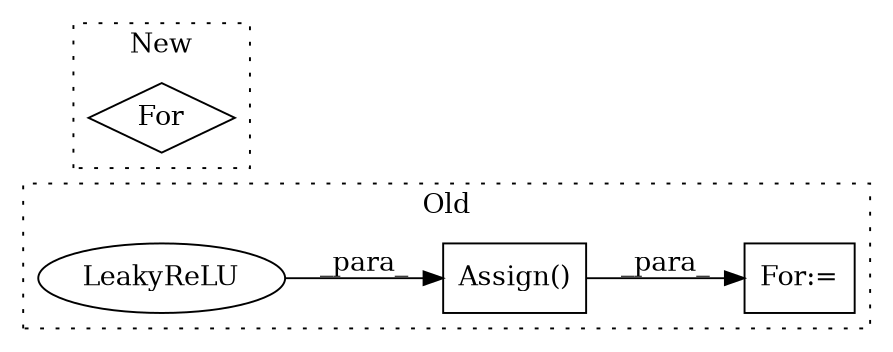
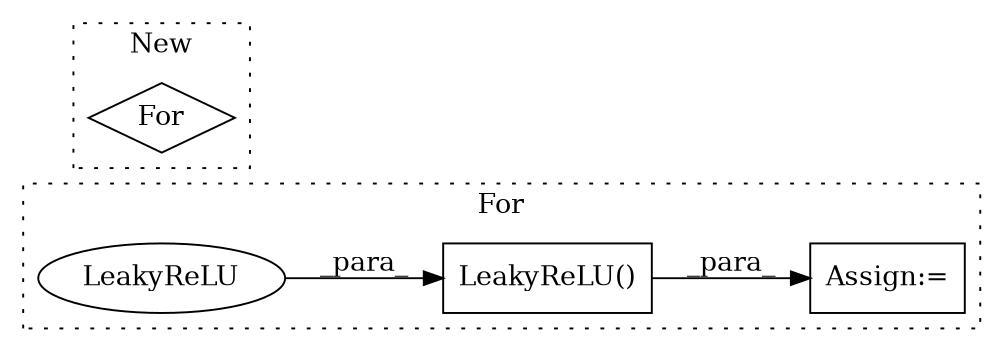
cluster "Old": label "Old" -> "For"
node "Assign()": label "Assign()" -> "LeakyReLU()"
node "For:=": label "For:=" -> "Assign:="
